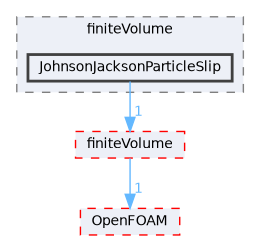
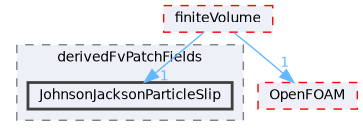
cluster "finiteVolume": label "finiteVolume" -> "derivedFvPatchFields"
edge "JohnsonJacksonParticleSlip" -> "finiteVolume": reversed
